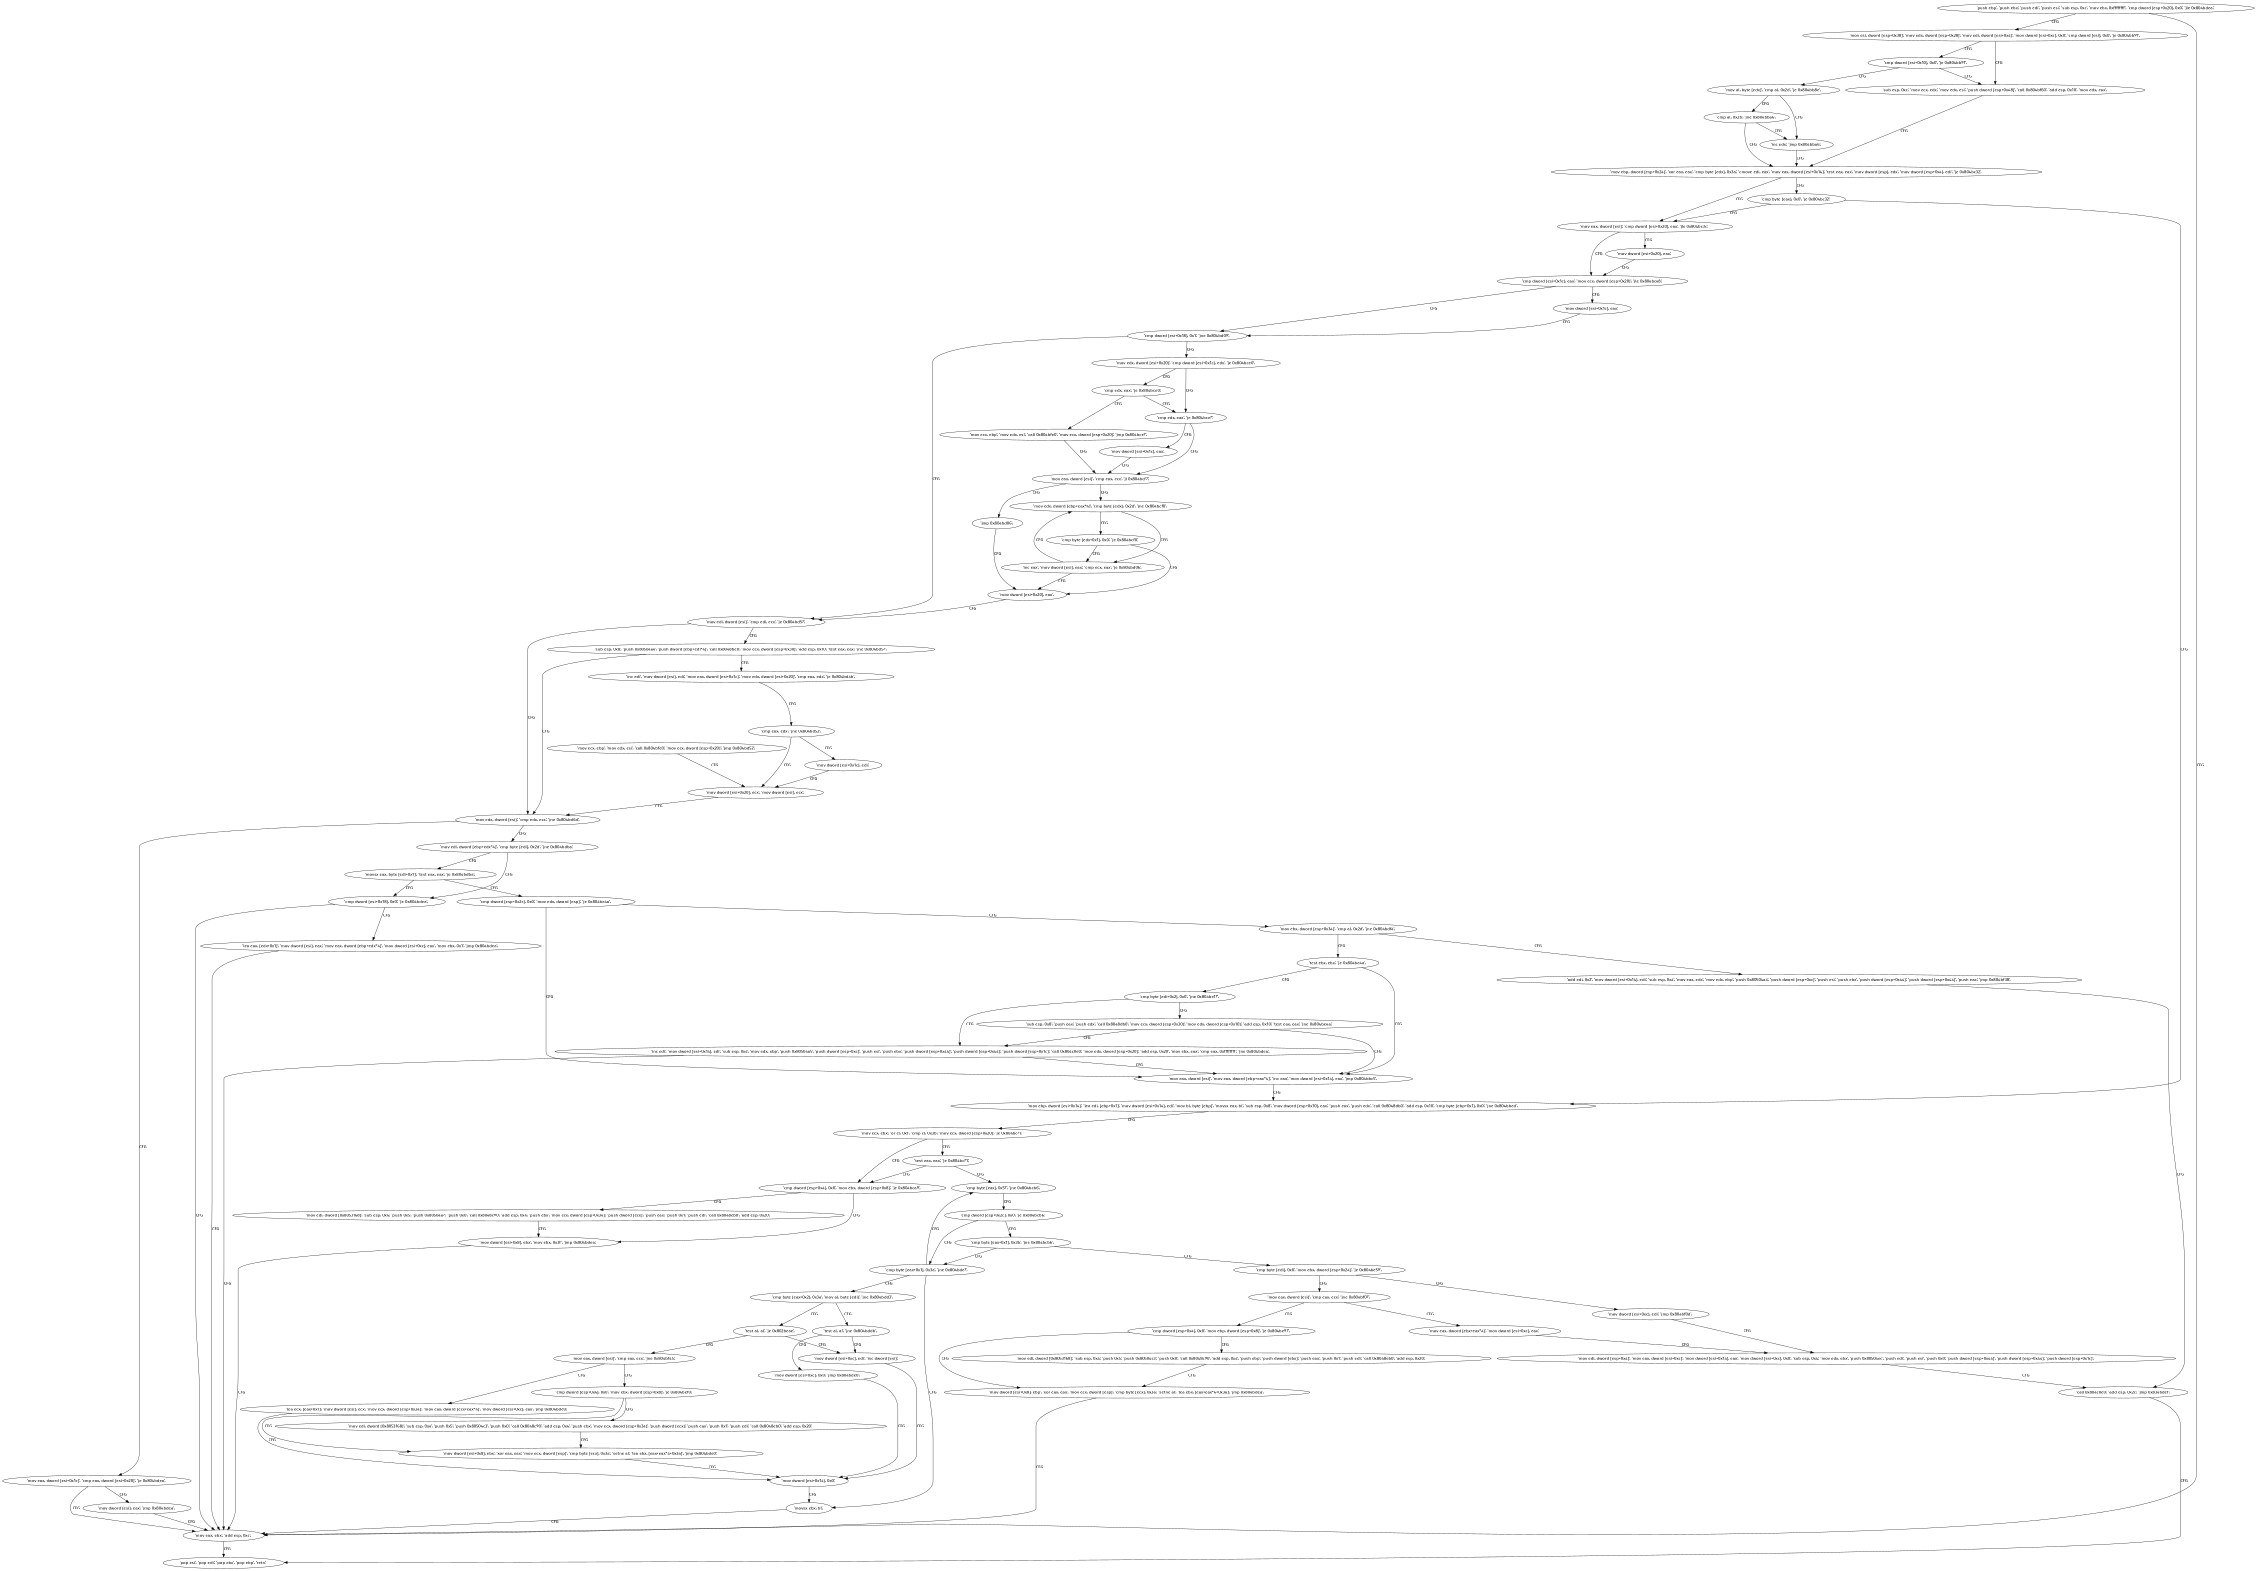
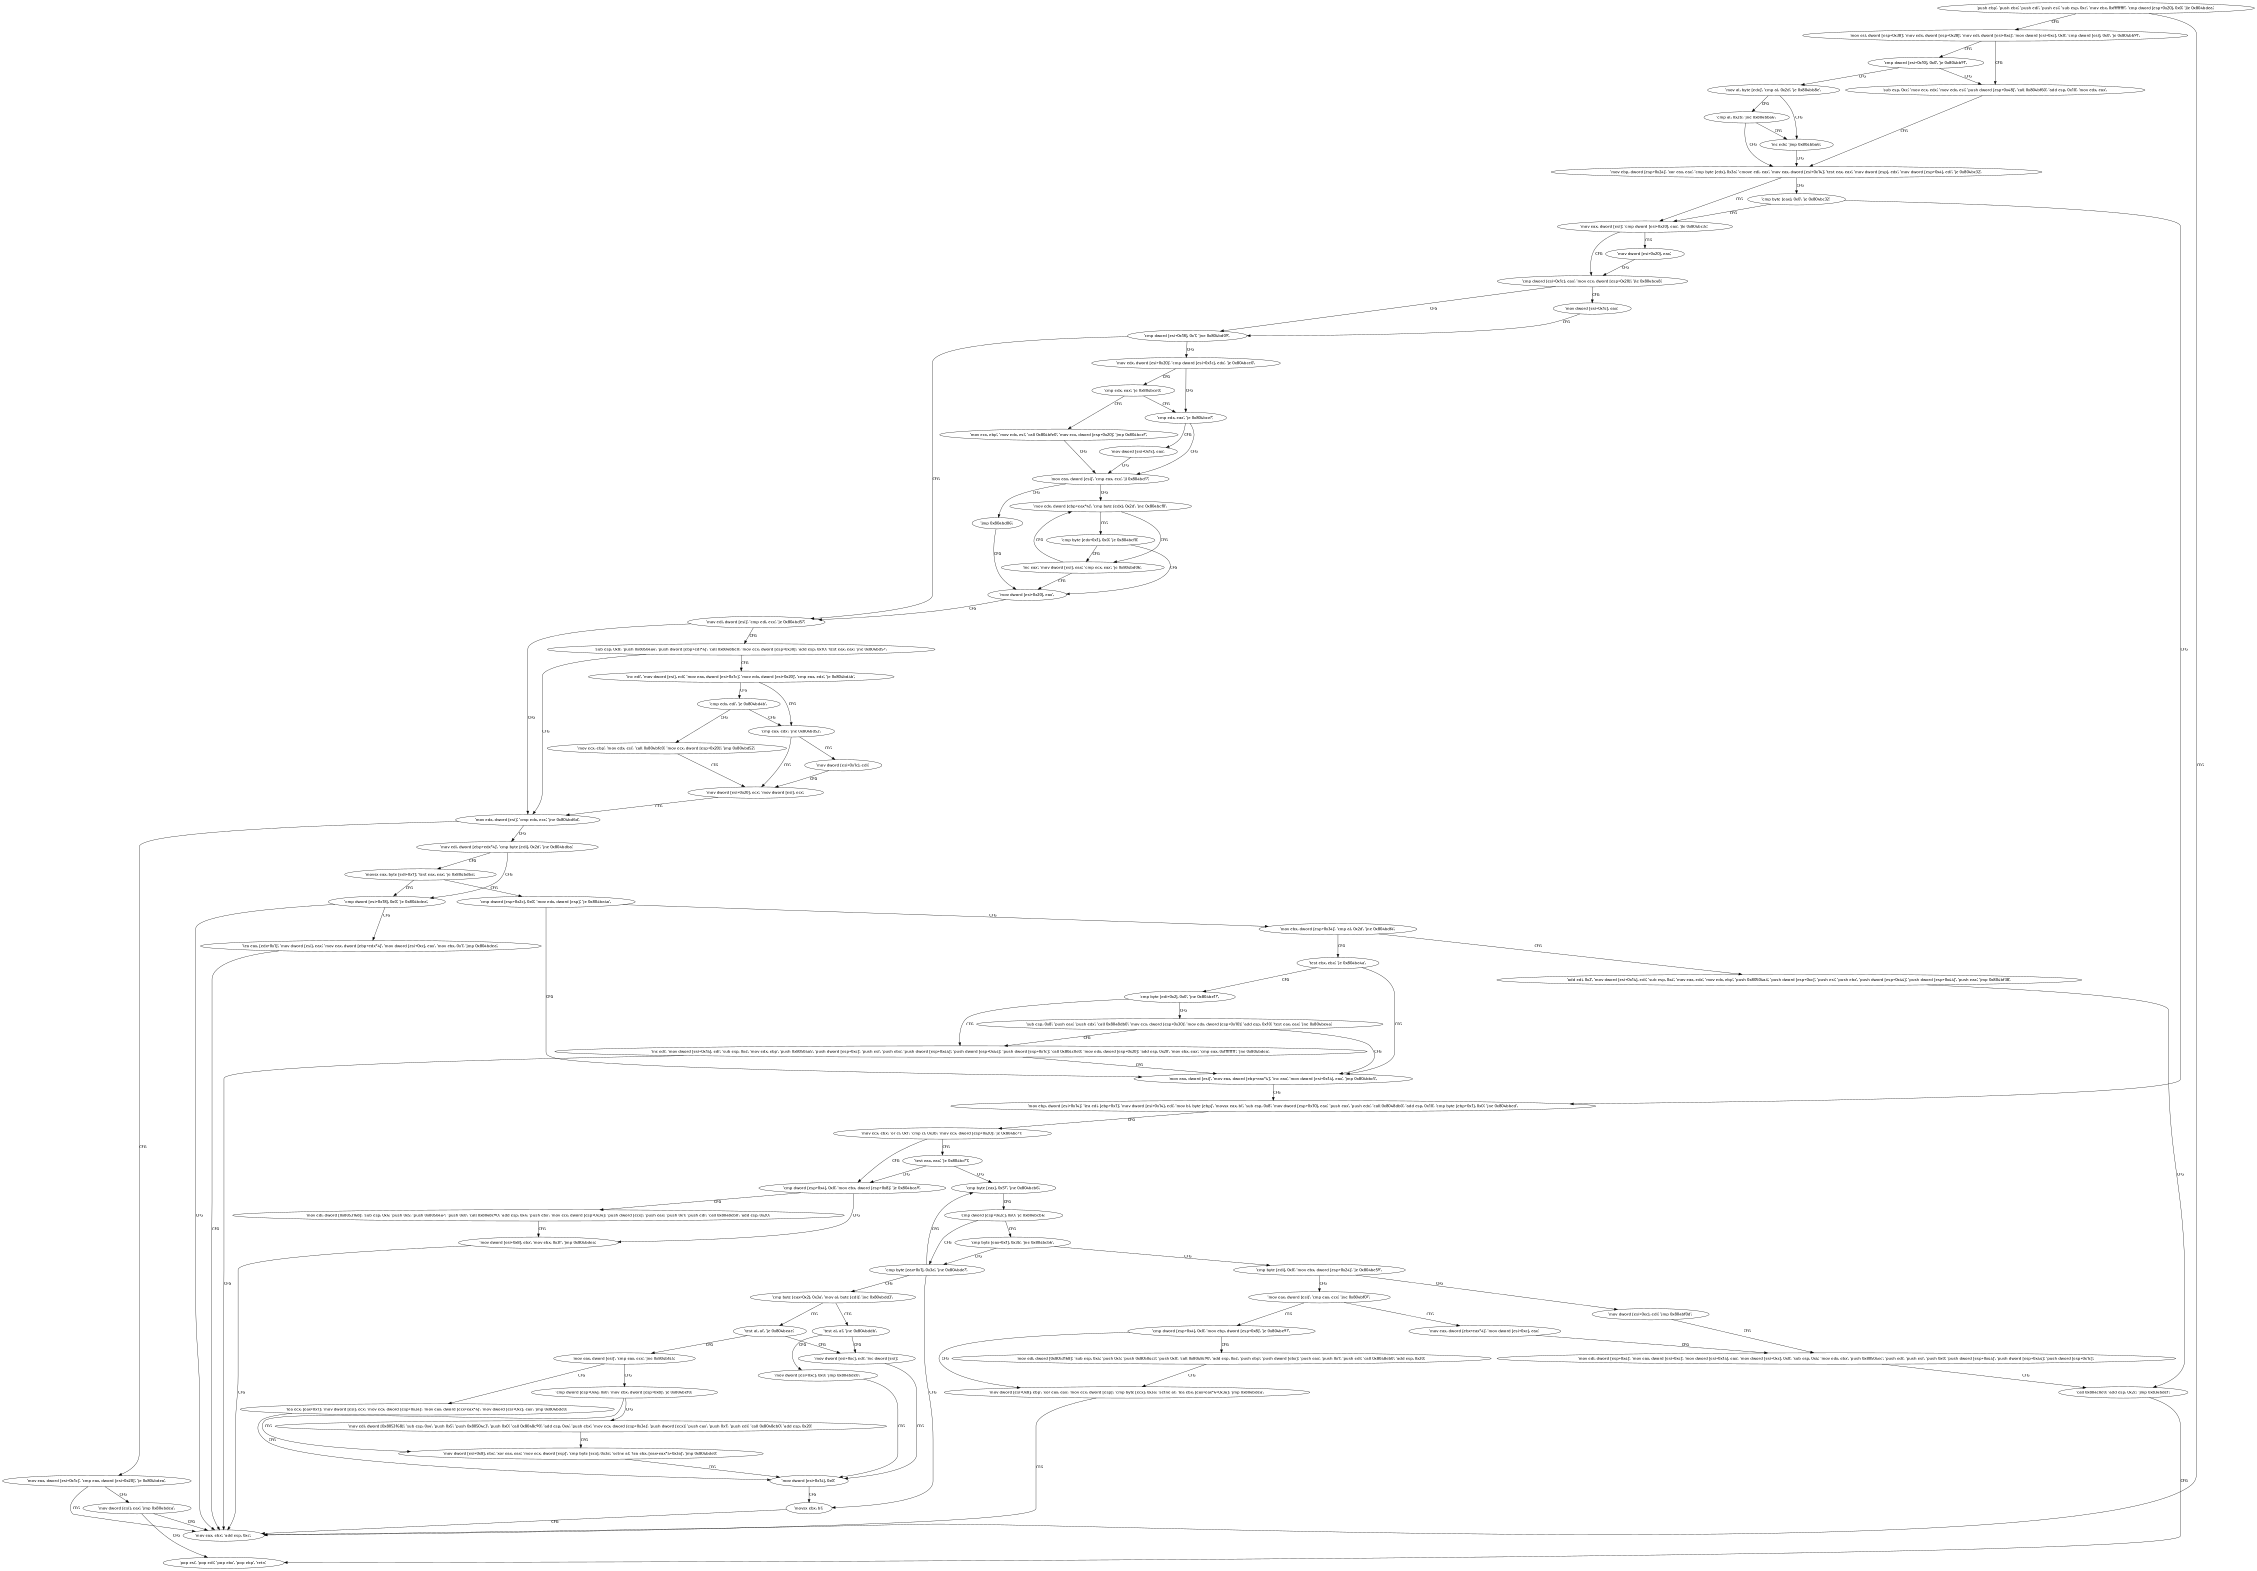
node "'cmp edx, edi', 'je 0x804bd4b',": added
node "'test al, al', 'je 0x802beae',": label "'test al, al', 'je 0x802beae'," -> "'test al, al', 'je 0x804beae',"
edge "'mov eax, ebx', 'add esp, 0xc'," -> "'pop esi', 'pop edi', 'pop ebx', 'pop ebp', 'retn',": now "'mov dword [esi], eax', 'jmp 0x804bdea'," -> "'pop esi', 'pop edi', 'pop ebx', 'pop ebp', 'retn',"
